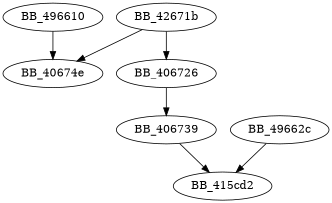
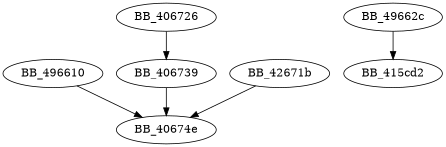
edge "BB_42671b" -> "BB_406726": removed
edge "BB_406739" -> "BB_415cd2": now "BB_406739" -> "BB_40674e"
